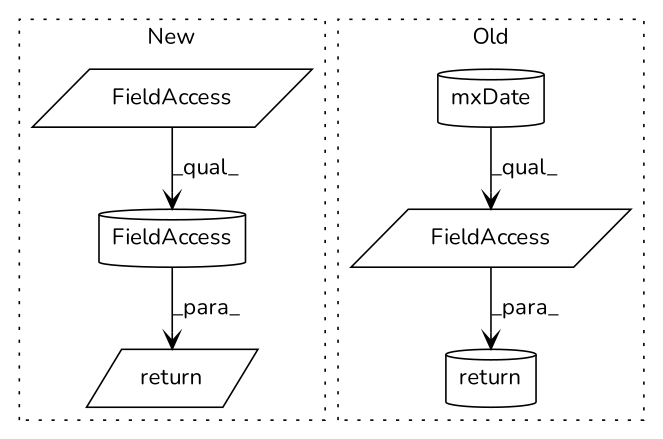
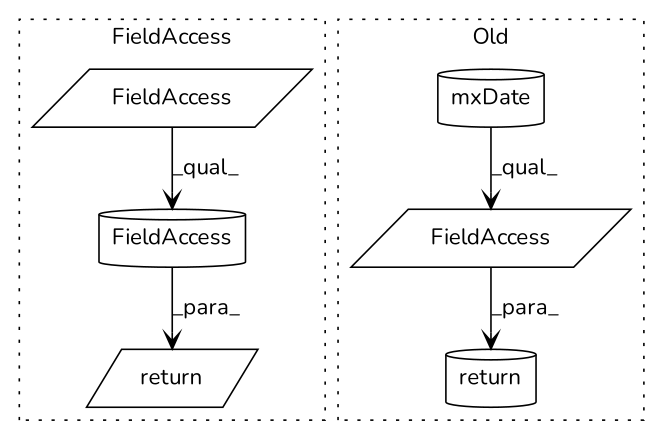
cluster "New": label "New" -> "FieldAccess"
